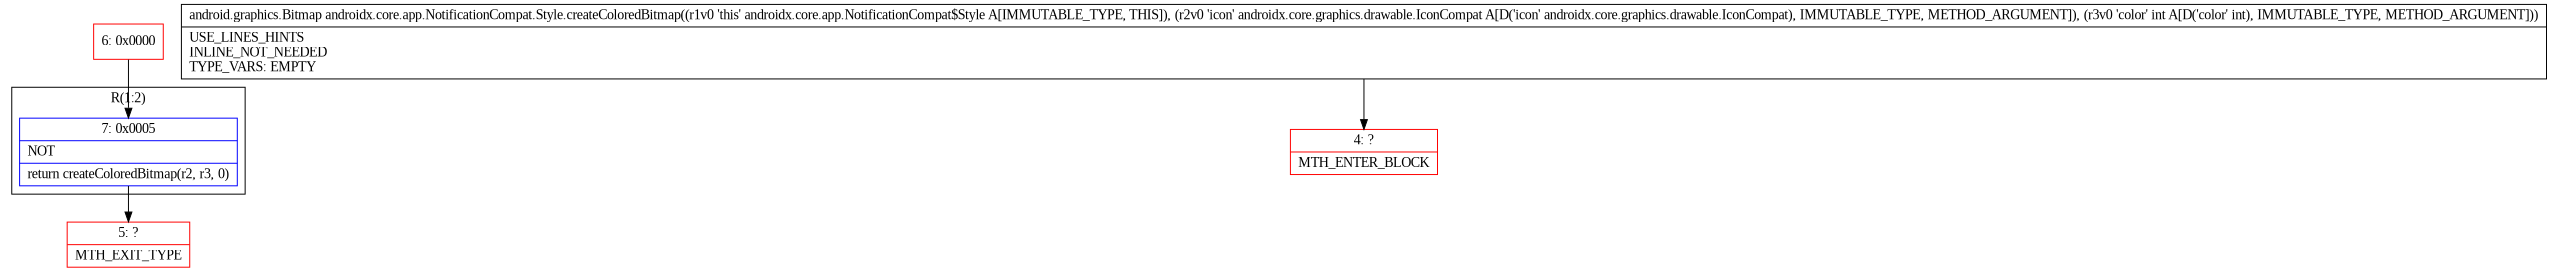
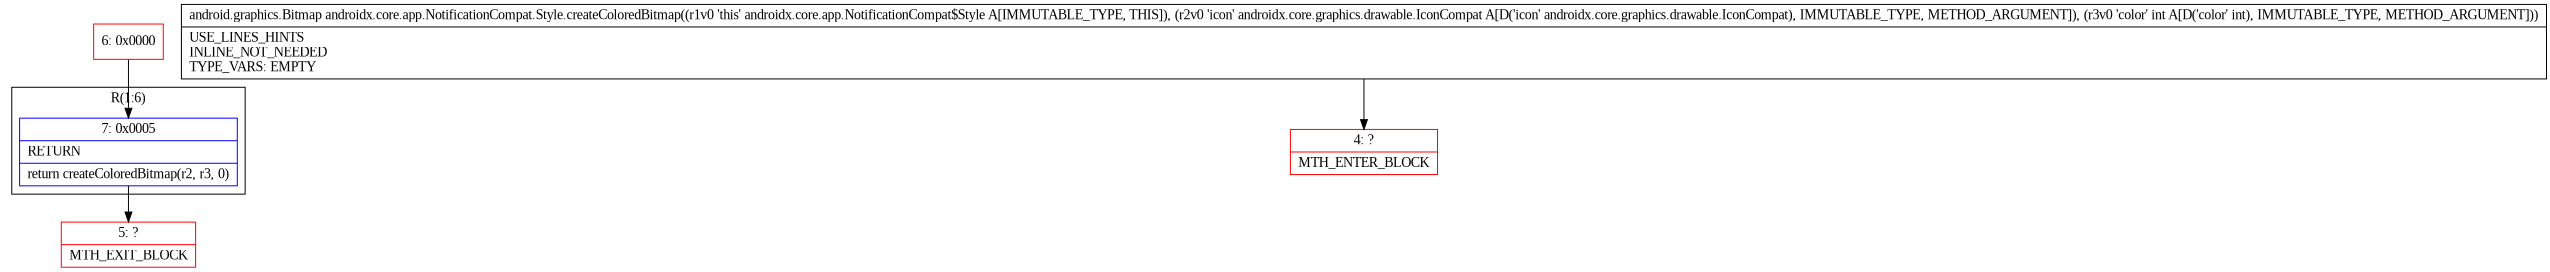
cluster "R(1:2)": label "R(1:2)" -> "R(1:6)"
node "7: 0x0005": text "NOT" -> "RETURN"
node "5: ?": text "MTH_EXIT_TYPE" -> "MTH_EXIT_BLOCK"
